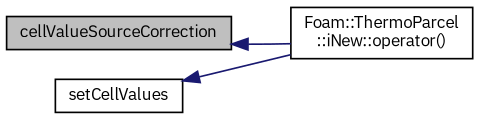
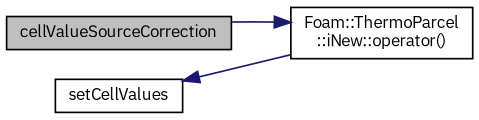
edge "Foam::ThermoParcel ::iNew::operator()" -> "cellValueSourceCorrection": reversed
